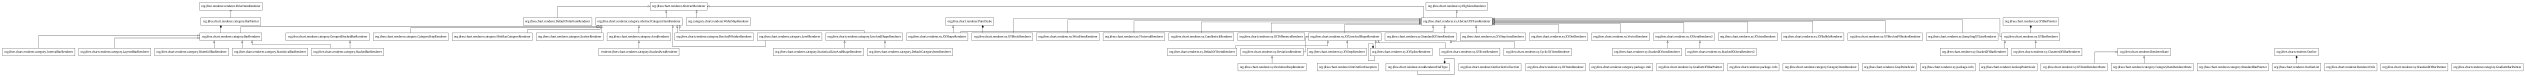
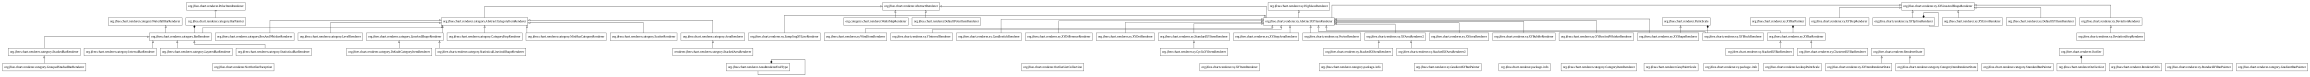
node "org.jfree.renderer.renderer.PolarItemRenderer": label "org.jfree.renderer.renderer.PolarItemRenderer" -> "org.jfree.chart.renderer.PolarItemRenderer"
edge "org.jfree.chart.renderer.xy.XYLineAndShapeRenderer" -> "org.jfree.chart.renderer.xy.AbstractXYItemRenderer": reversed
edge "org.jfree.chart.renderer.category.WaterfallBarRenderer" -> "org.jfree.chart.renderer.category.BarRenderer": reversed
edge "org.jfree.chart.renderer.category.StackedBarRenderer" -> "org.jfree.chart.renderer.category.GroupedStackedBarRenderer": reversed
